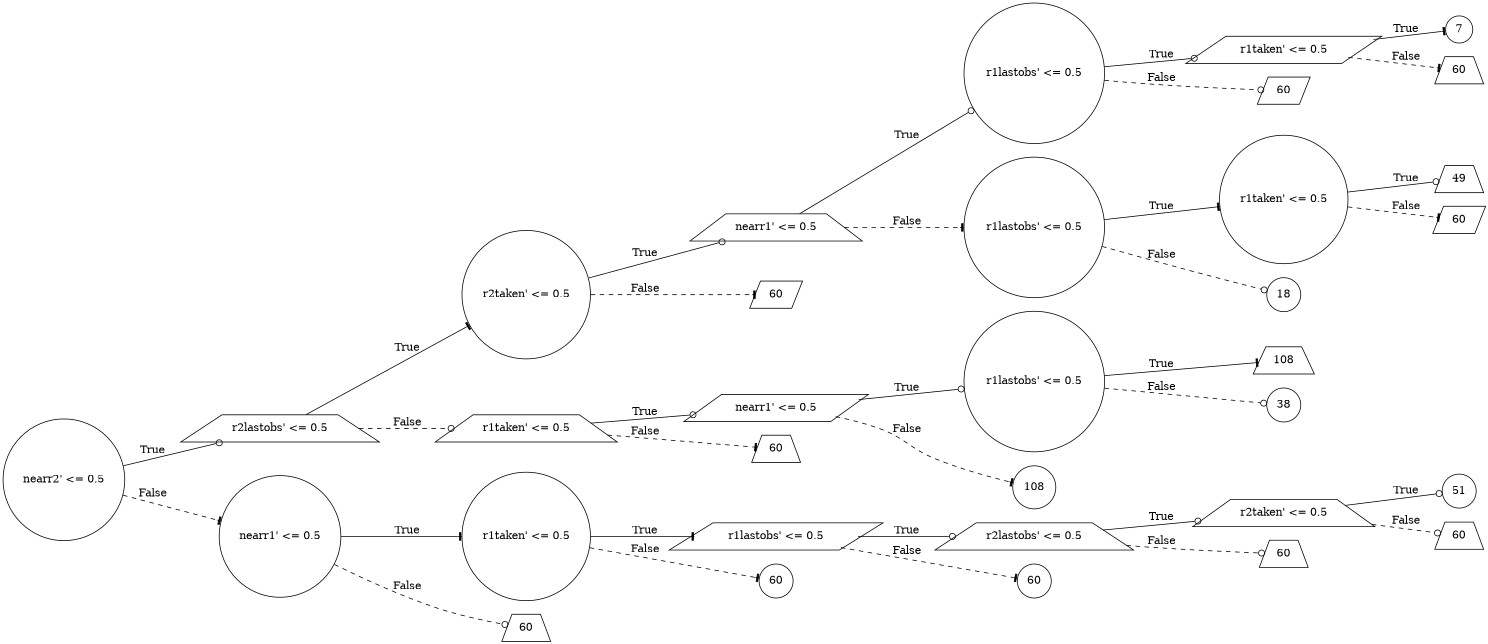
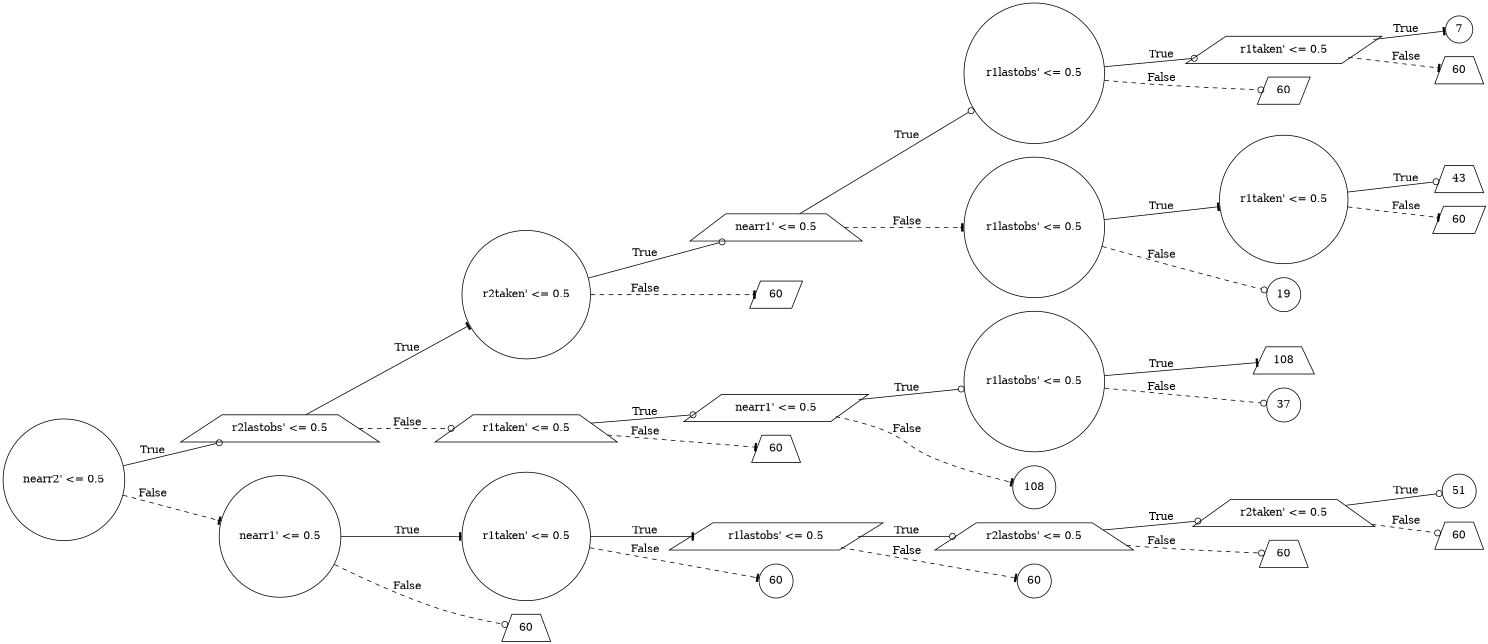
node "49": label "49" -> "43"
node "18": label "18" -> "19"
node "38": label "38" -> "37"
